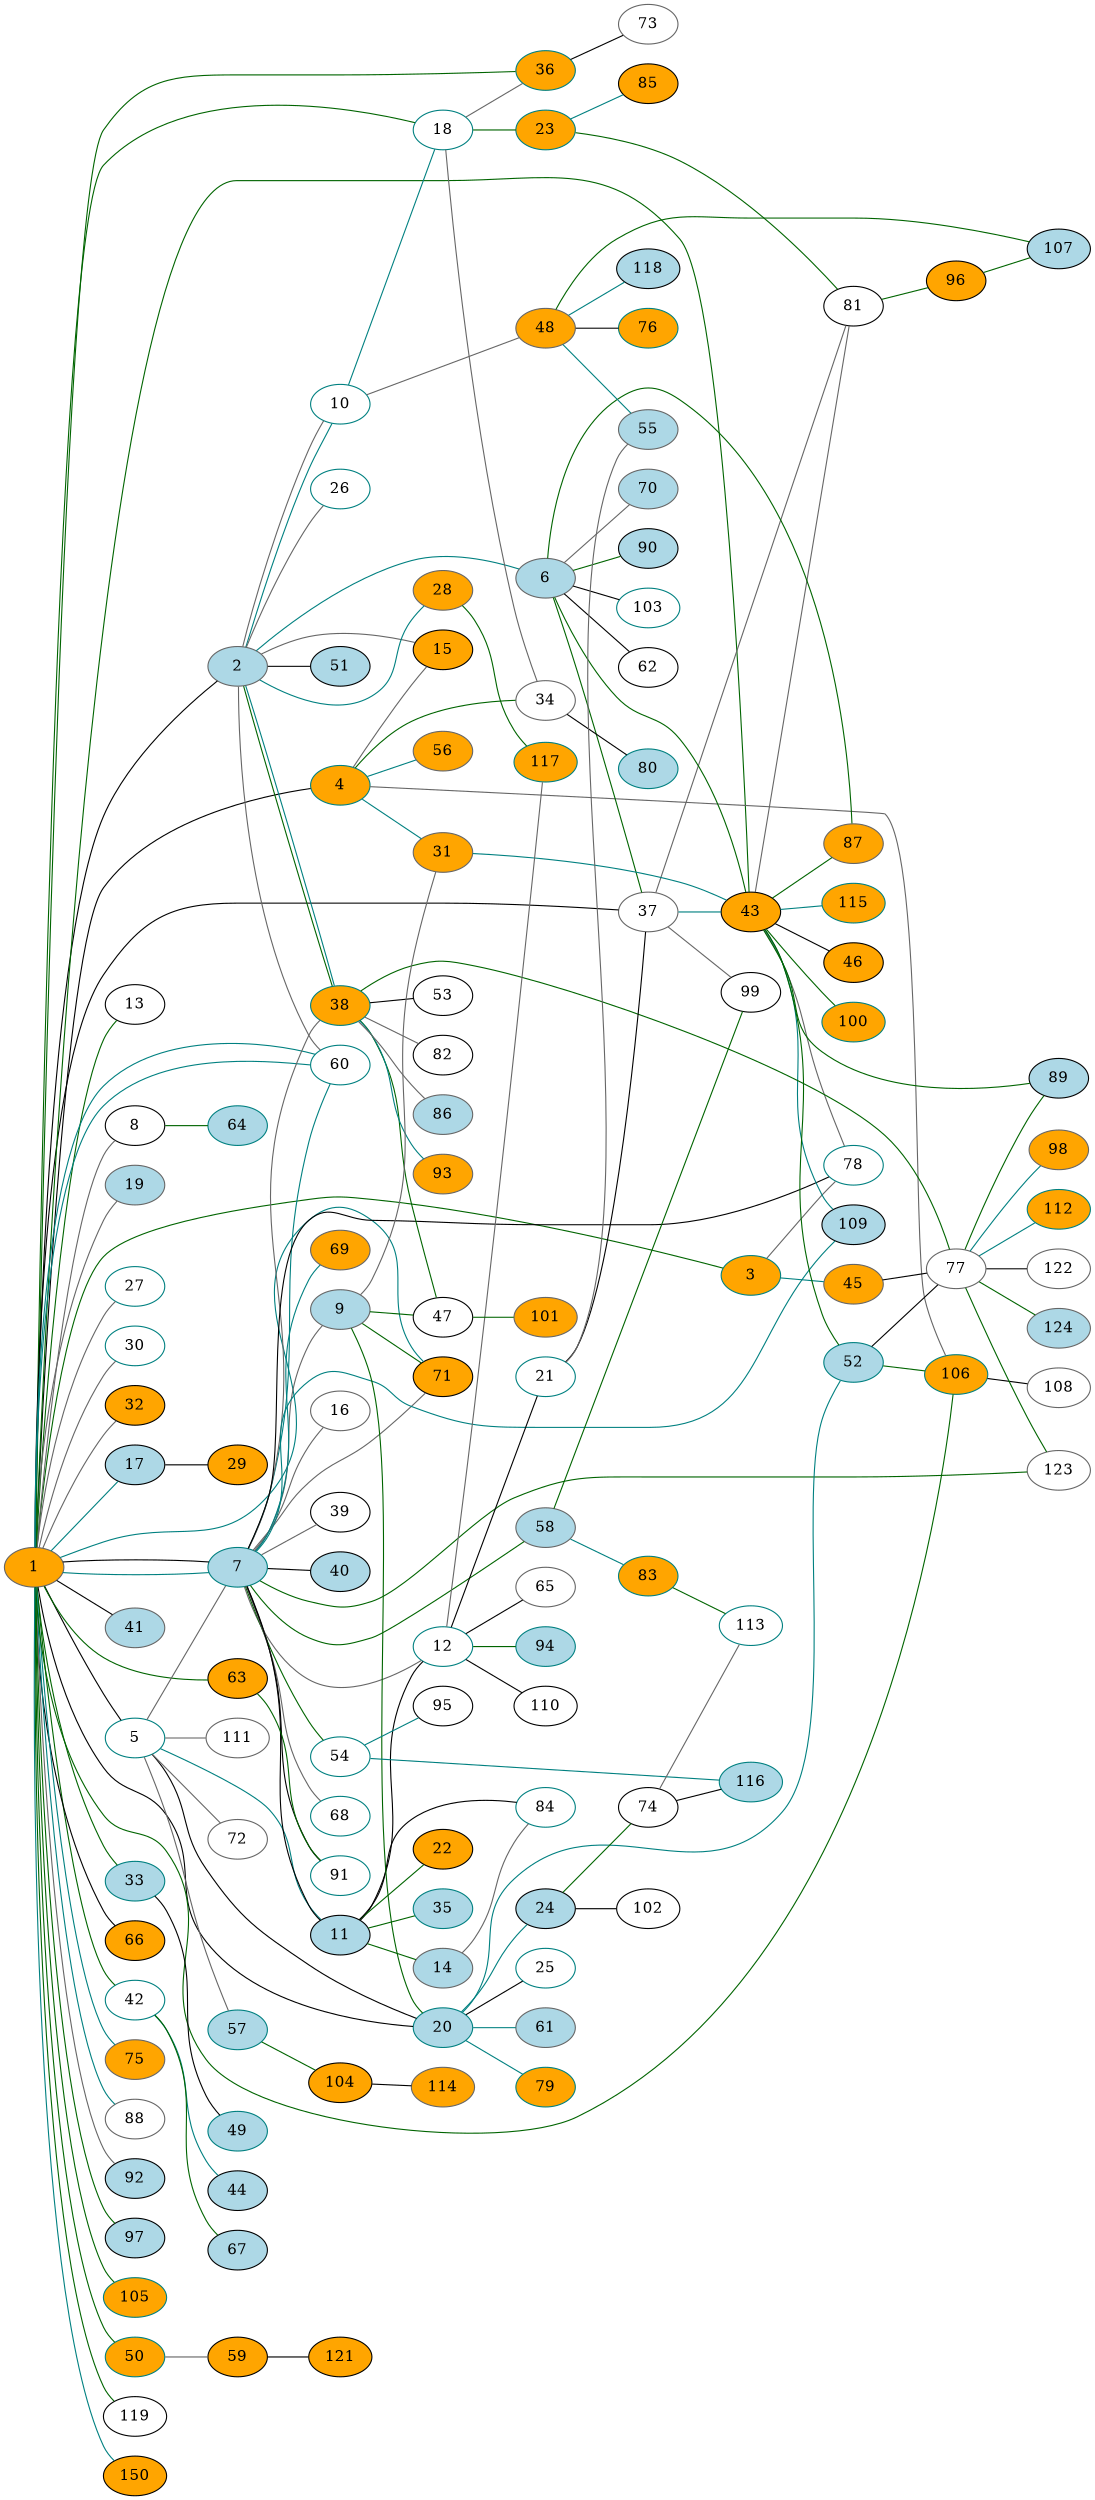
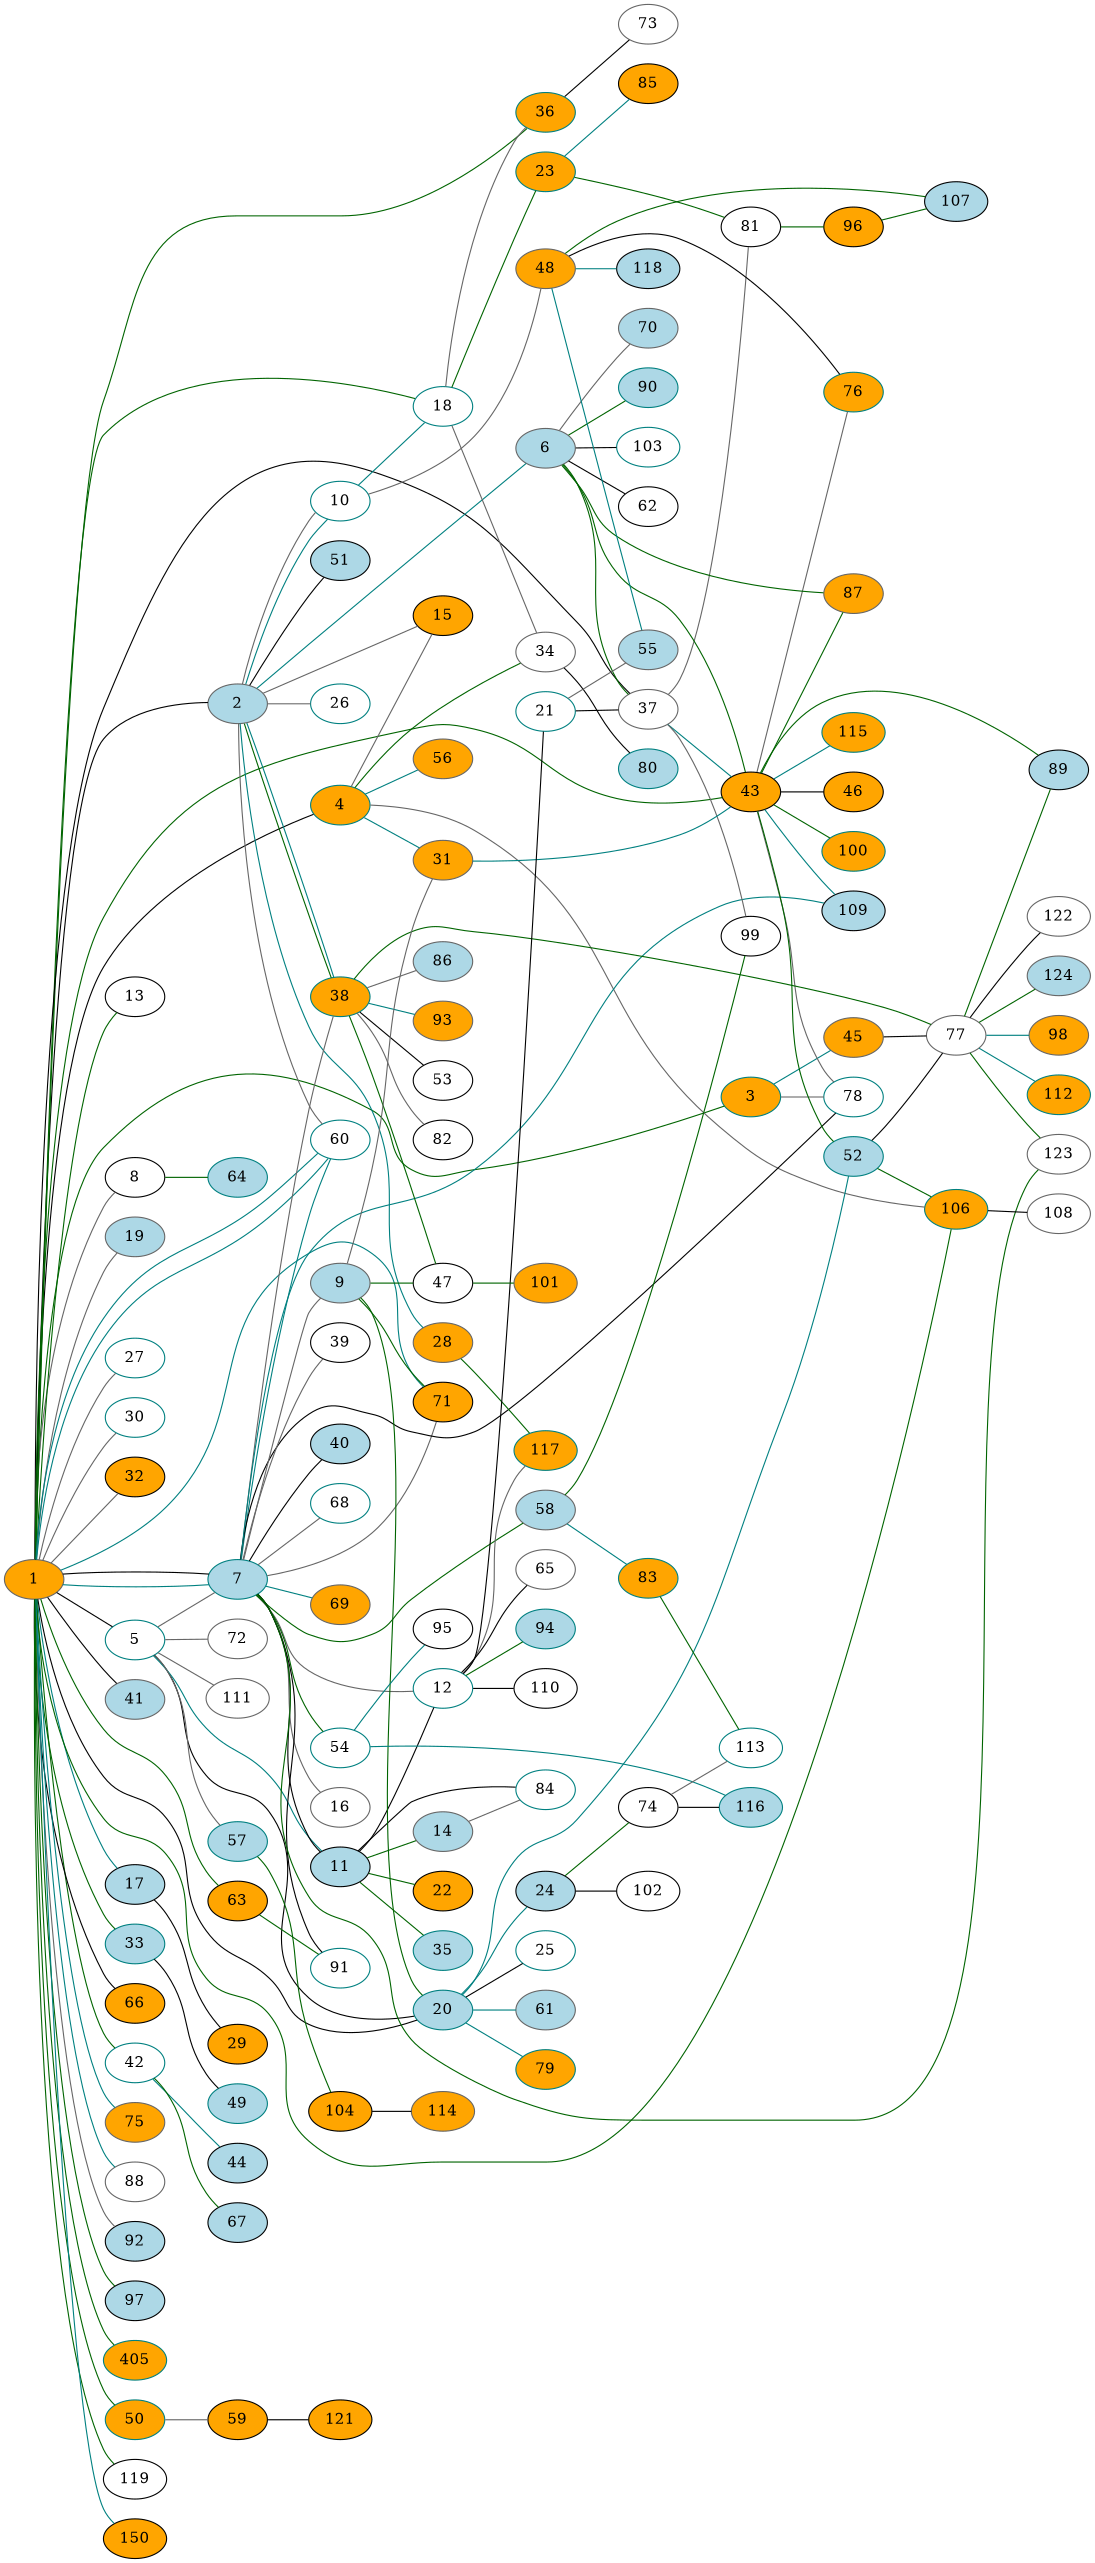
node "90": color black -> teal
edge "81" -- "43": now "76" -- "43"
node "105": label "105" -> "405"
